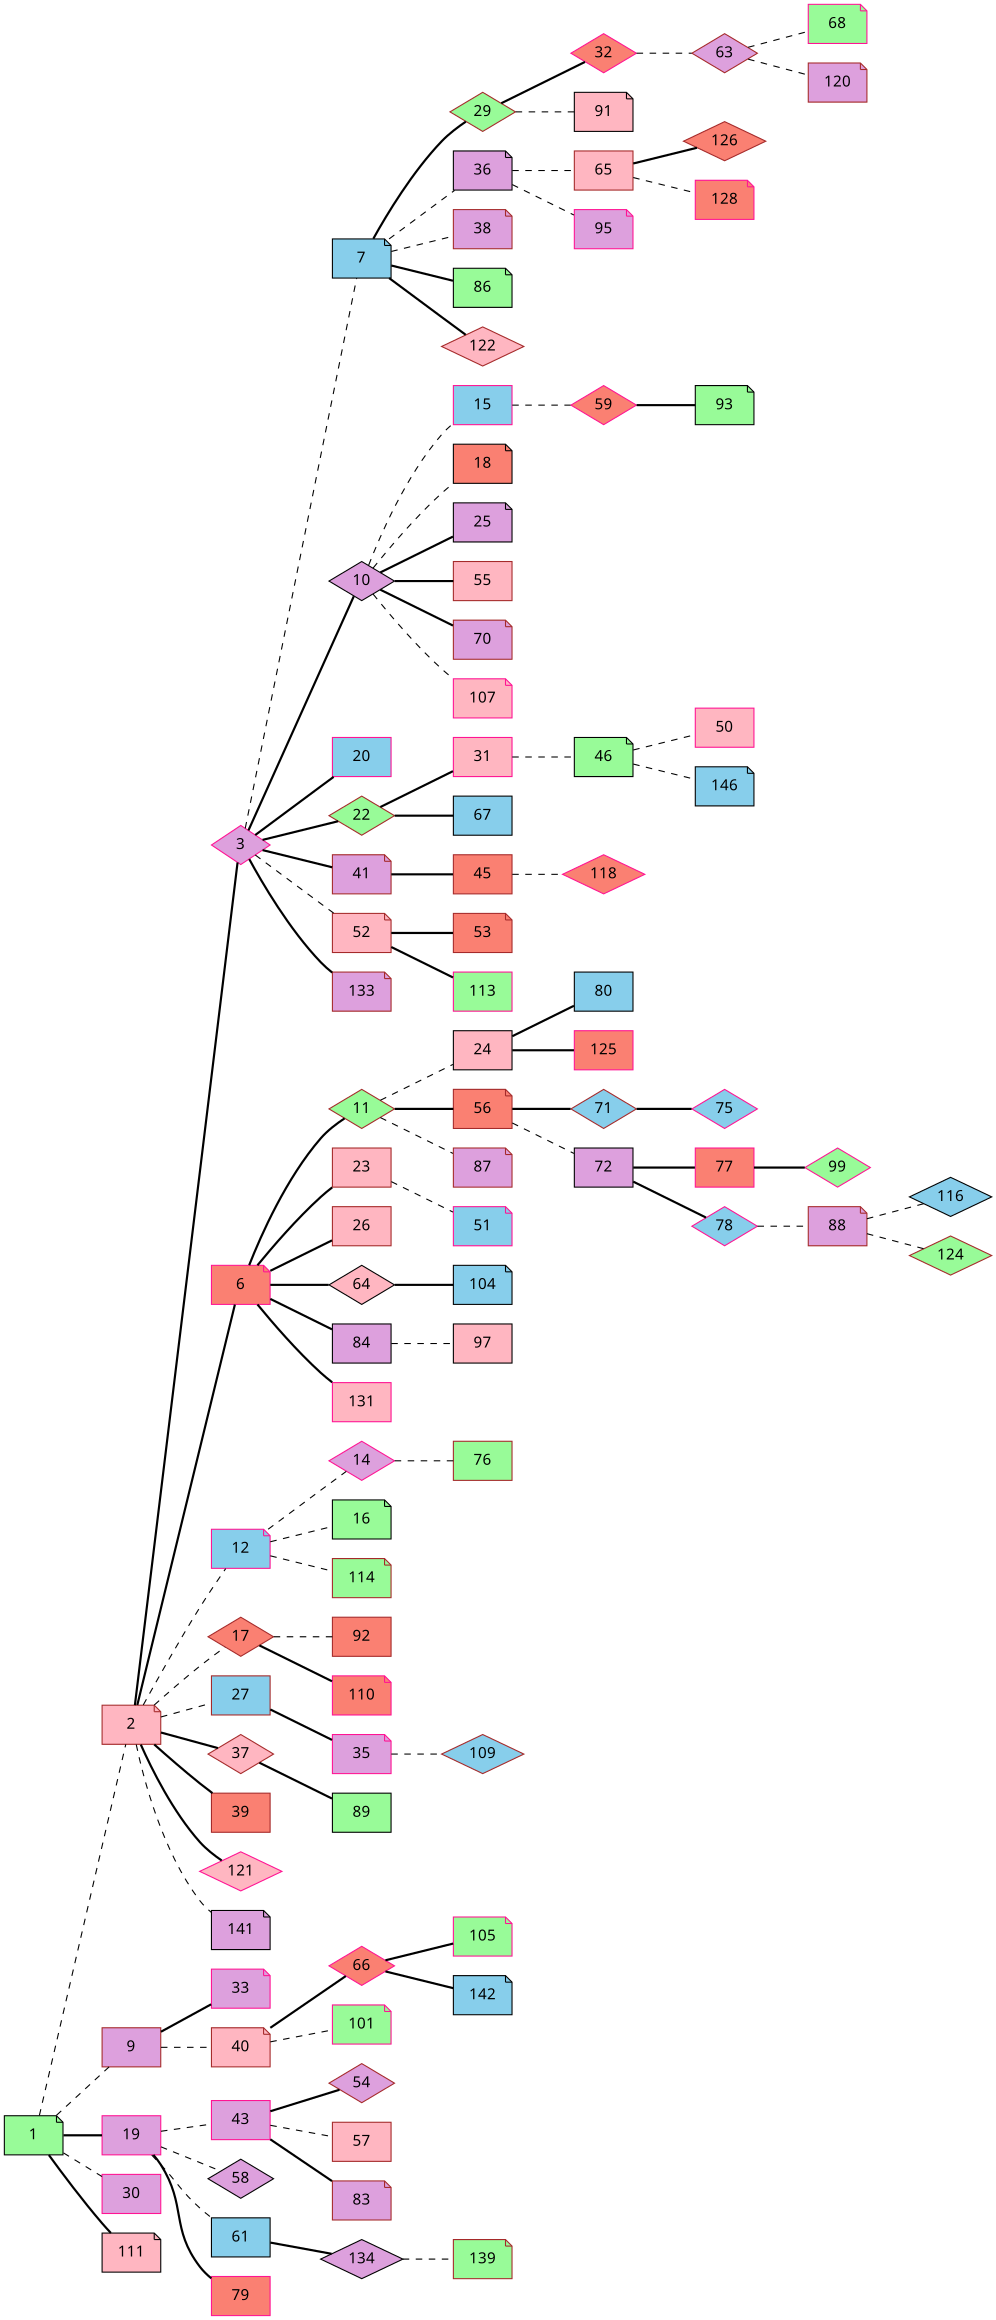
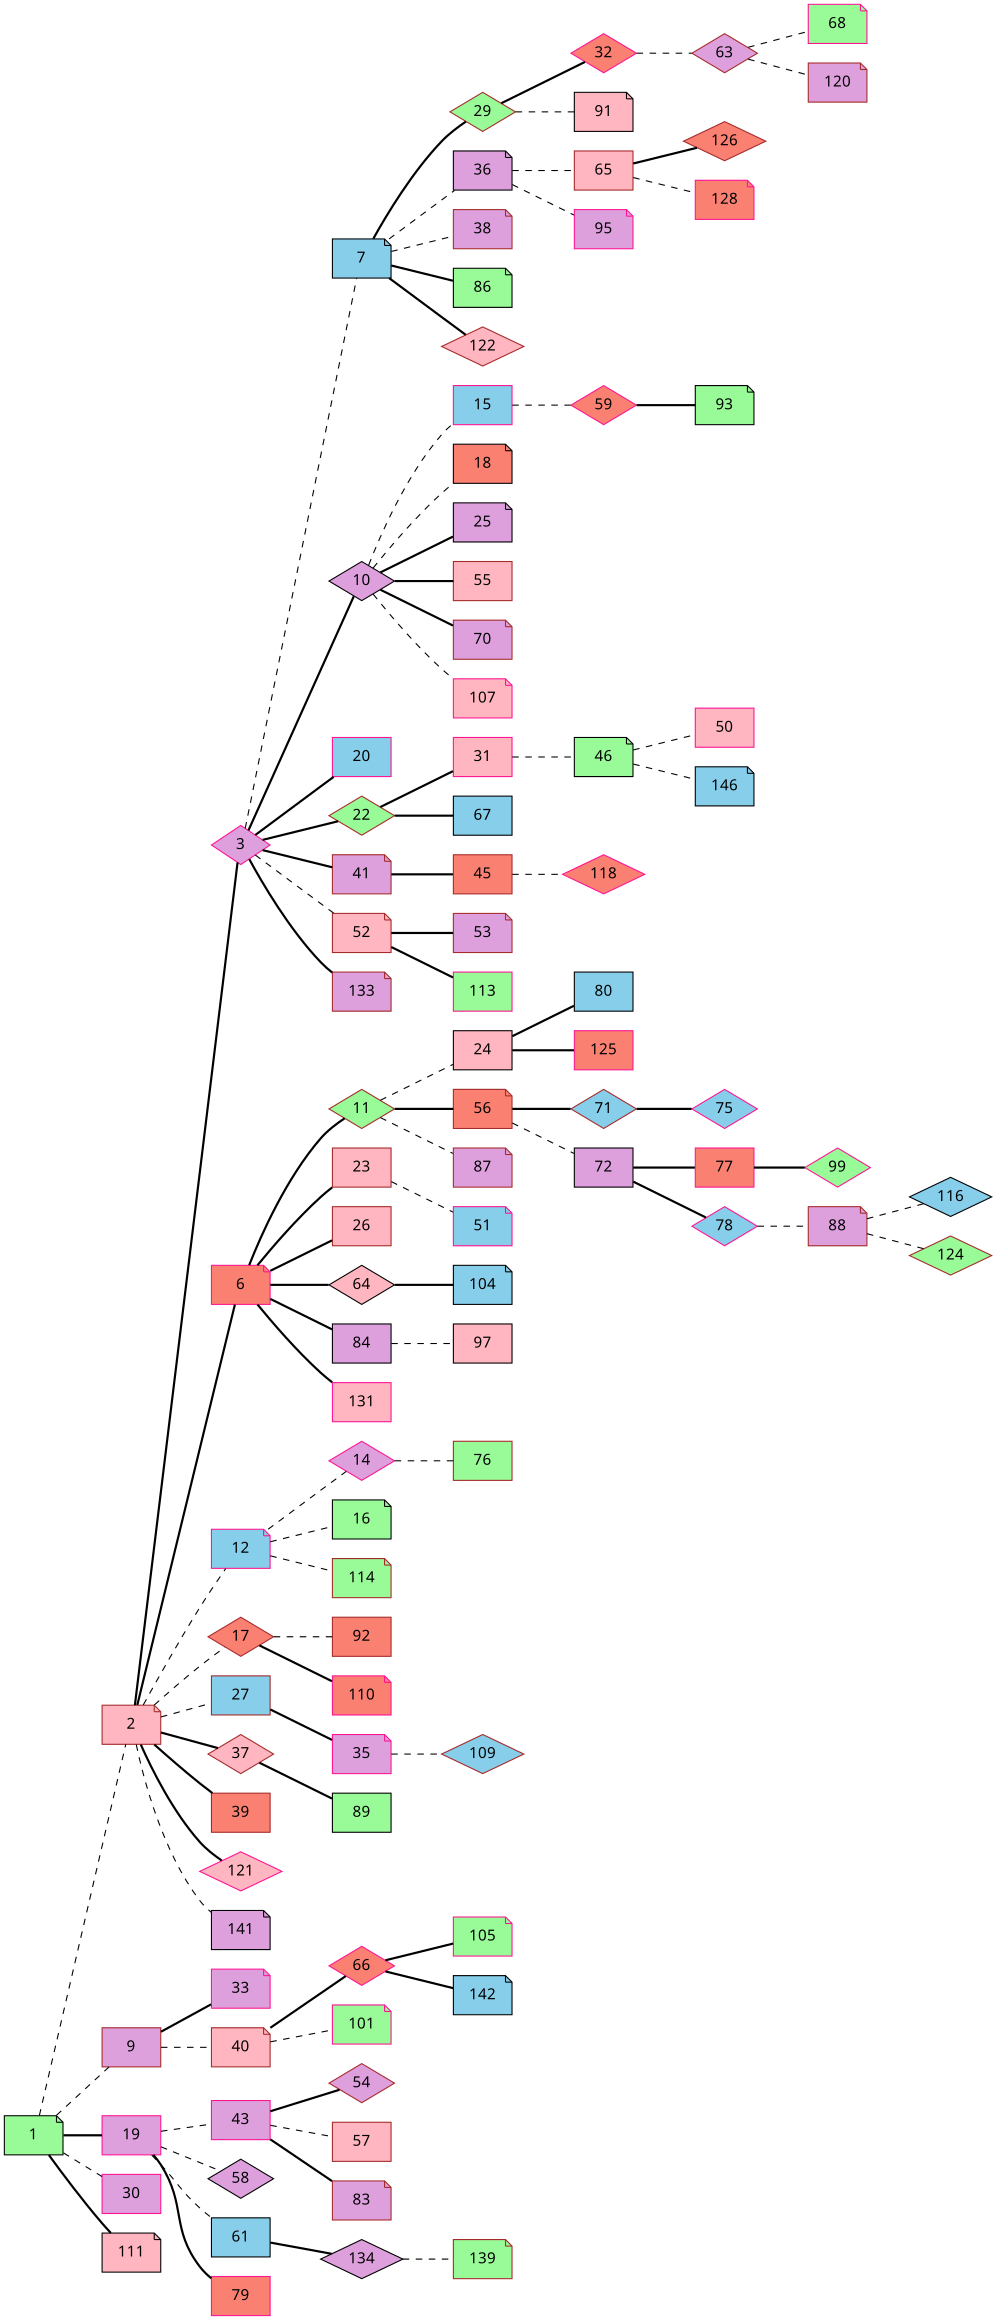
node "53": fillcolor salmon -> plum
